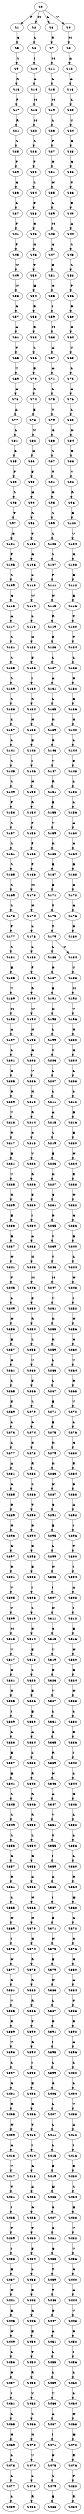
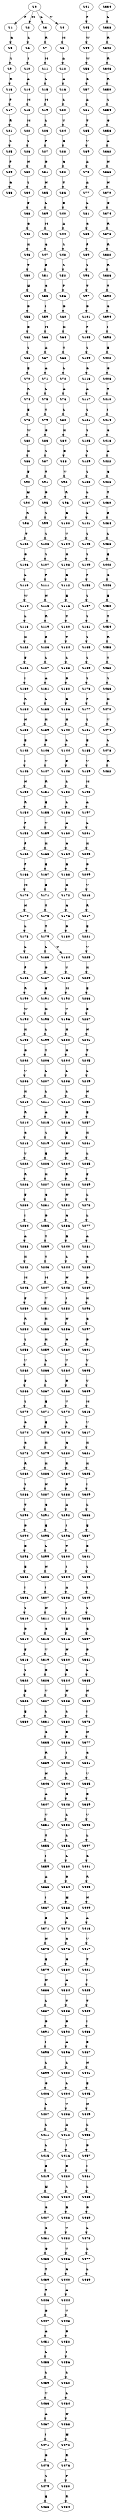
edge "S26" -> "S30": label "P" -> "N"
node "S37": removed
edge "S330" -> "S334": removed, label "A"
